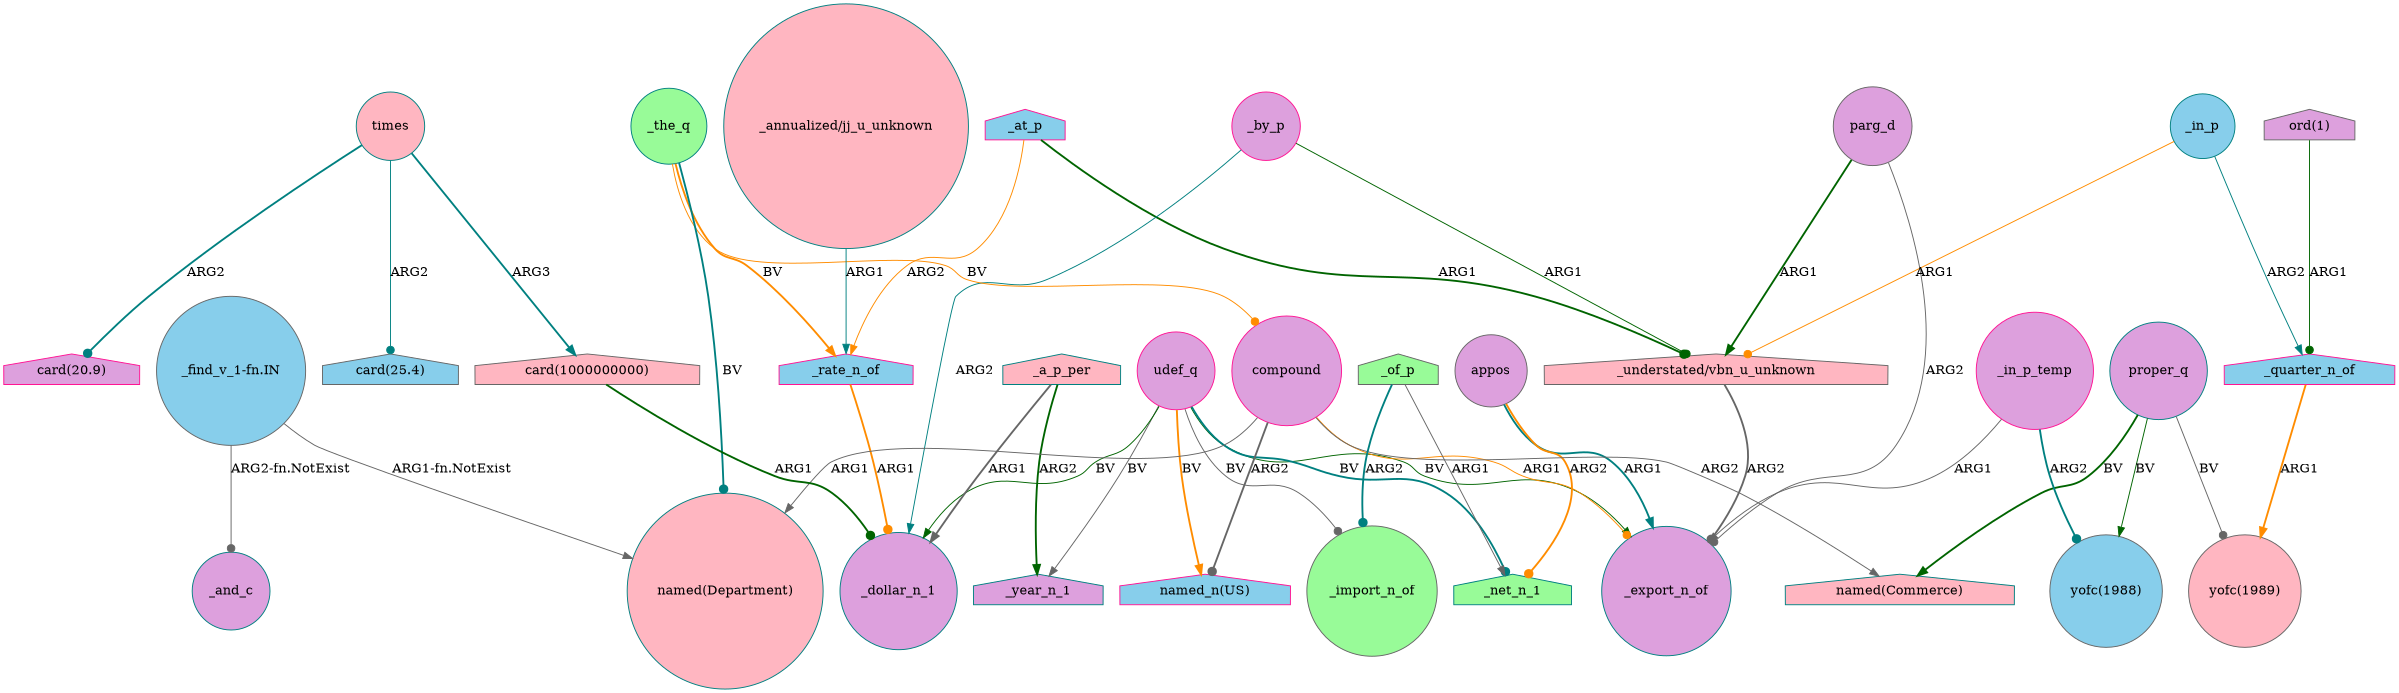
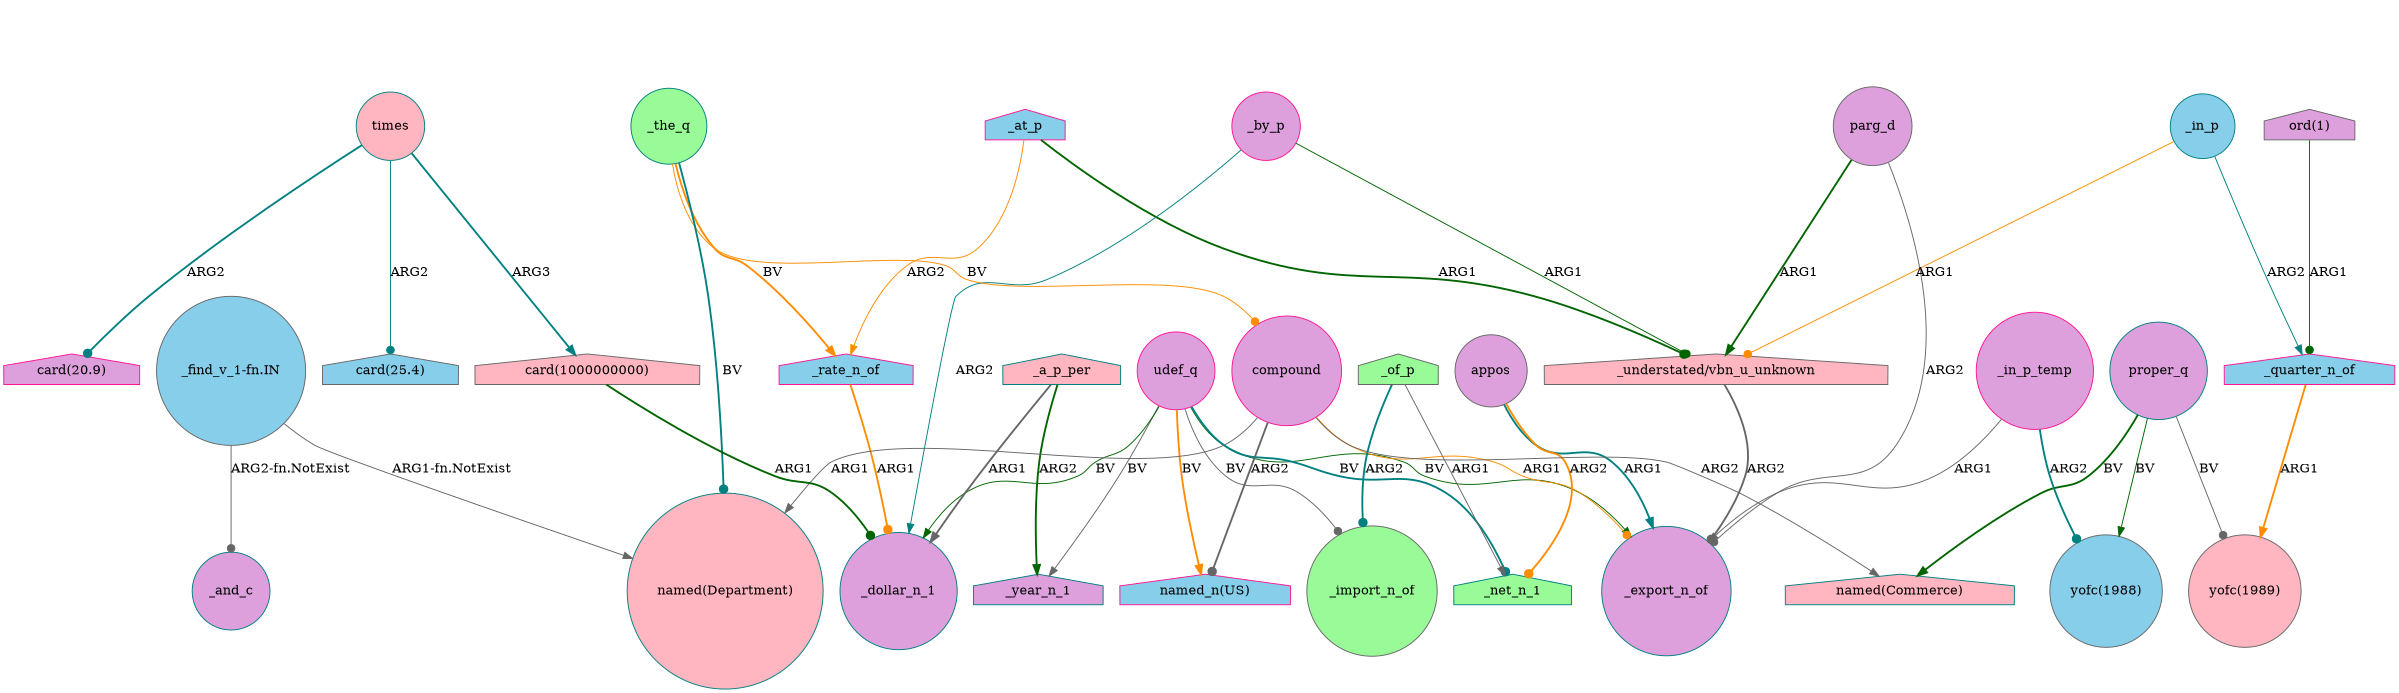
node "_annualized/jj_u_unknown": removed
